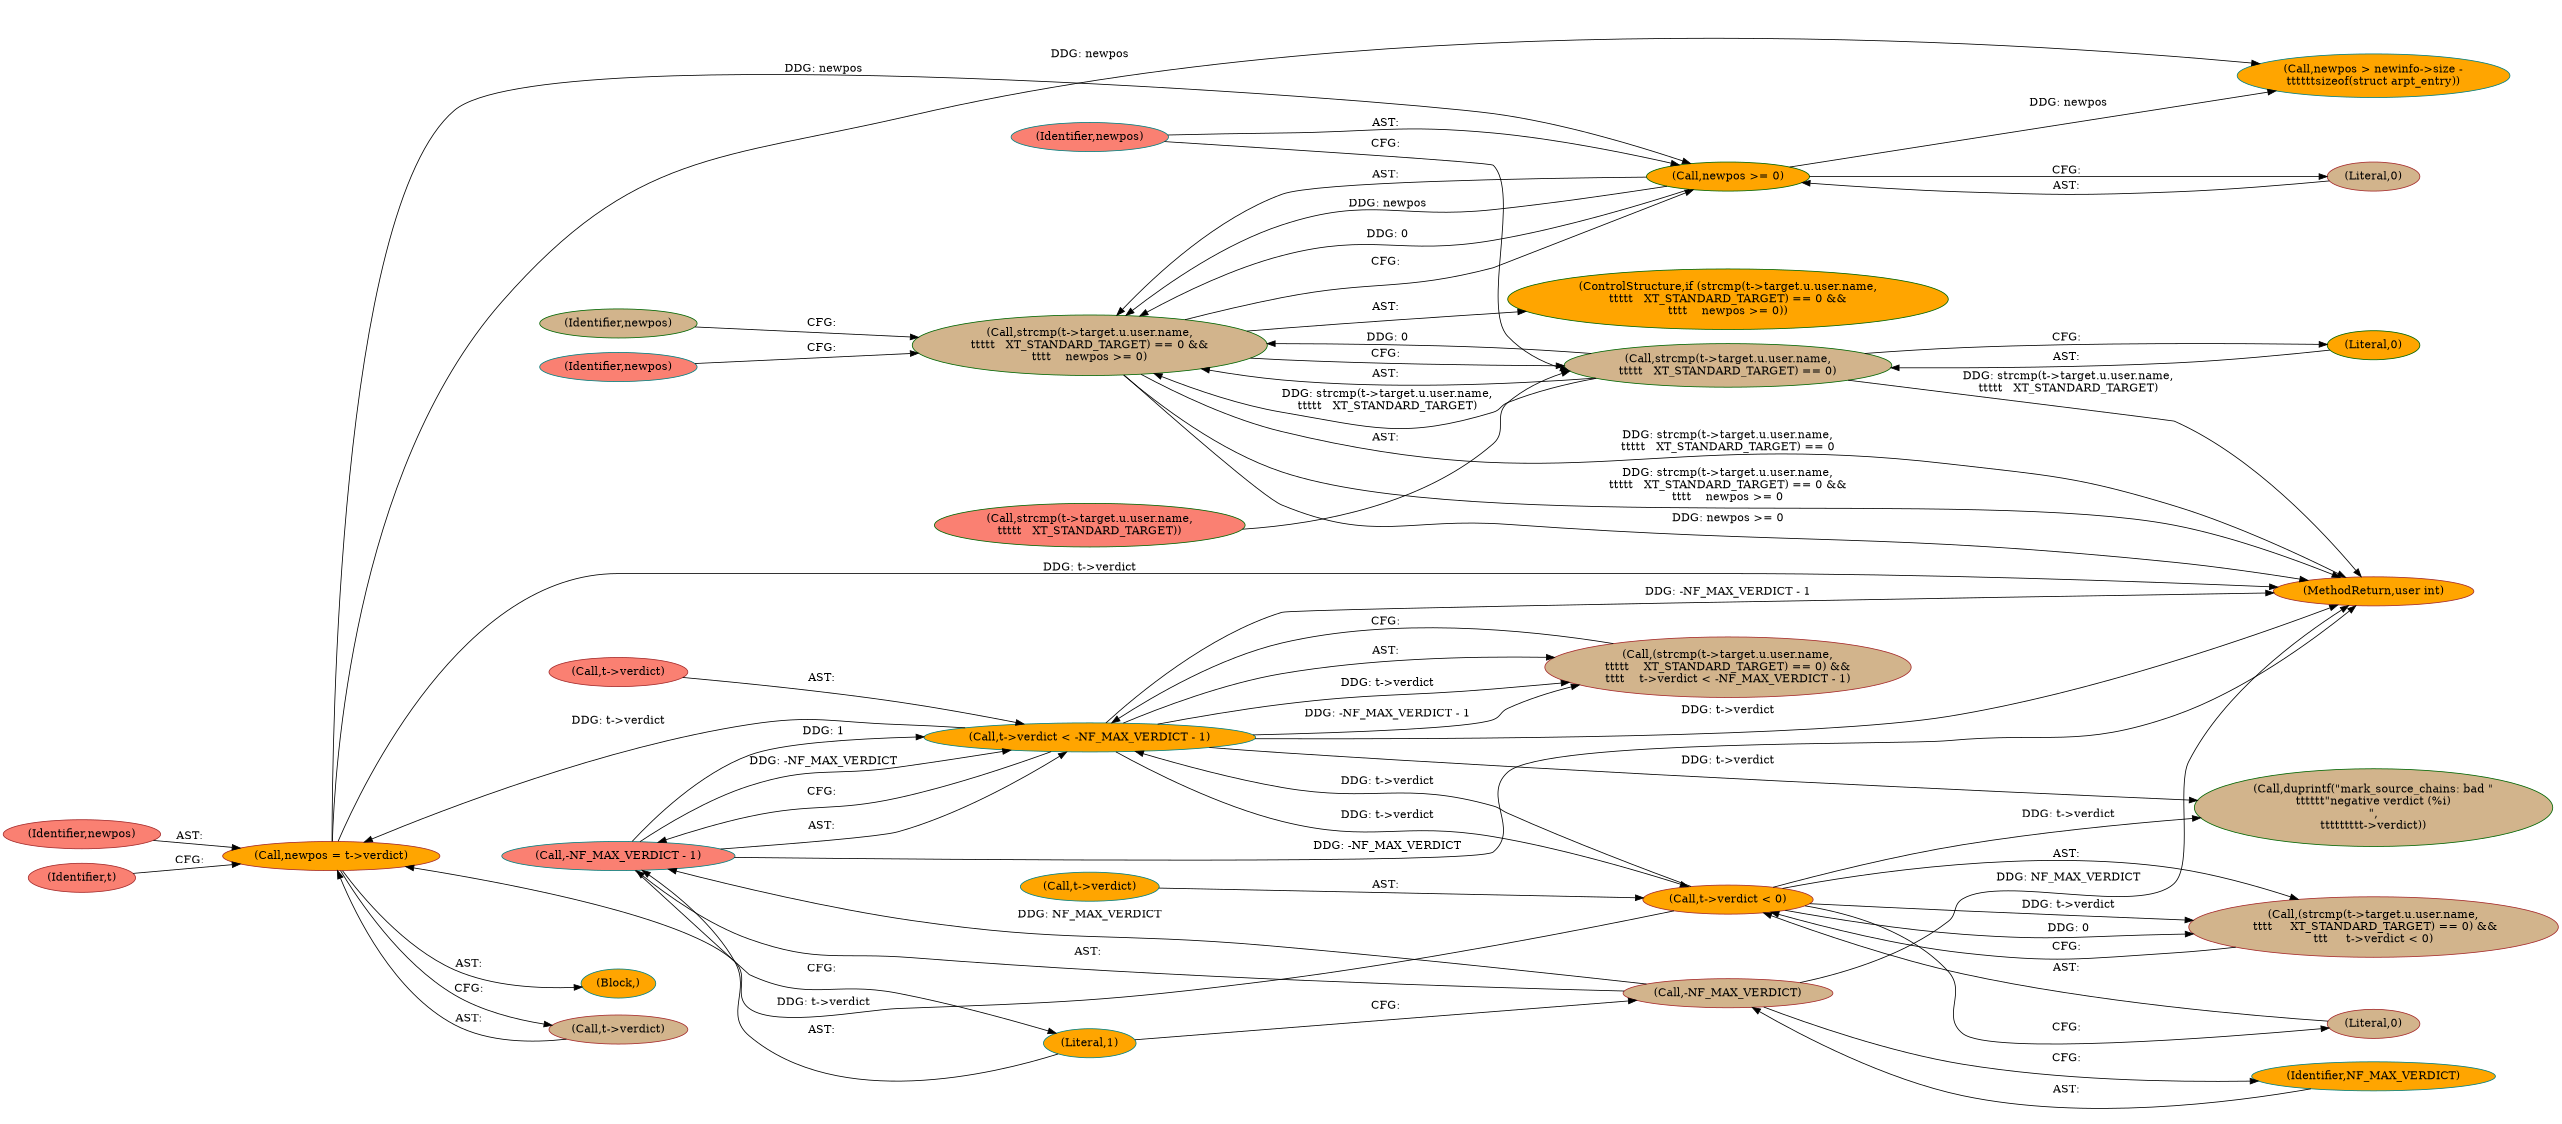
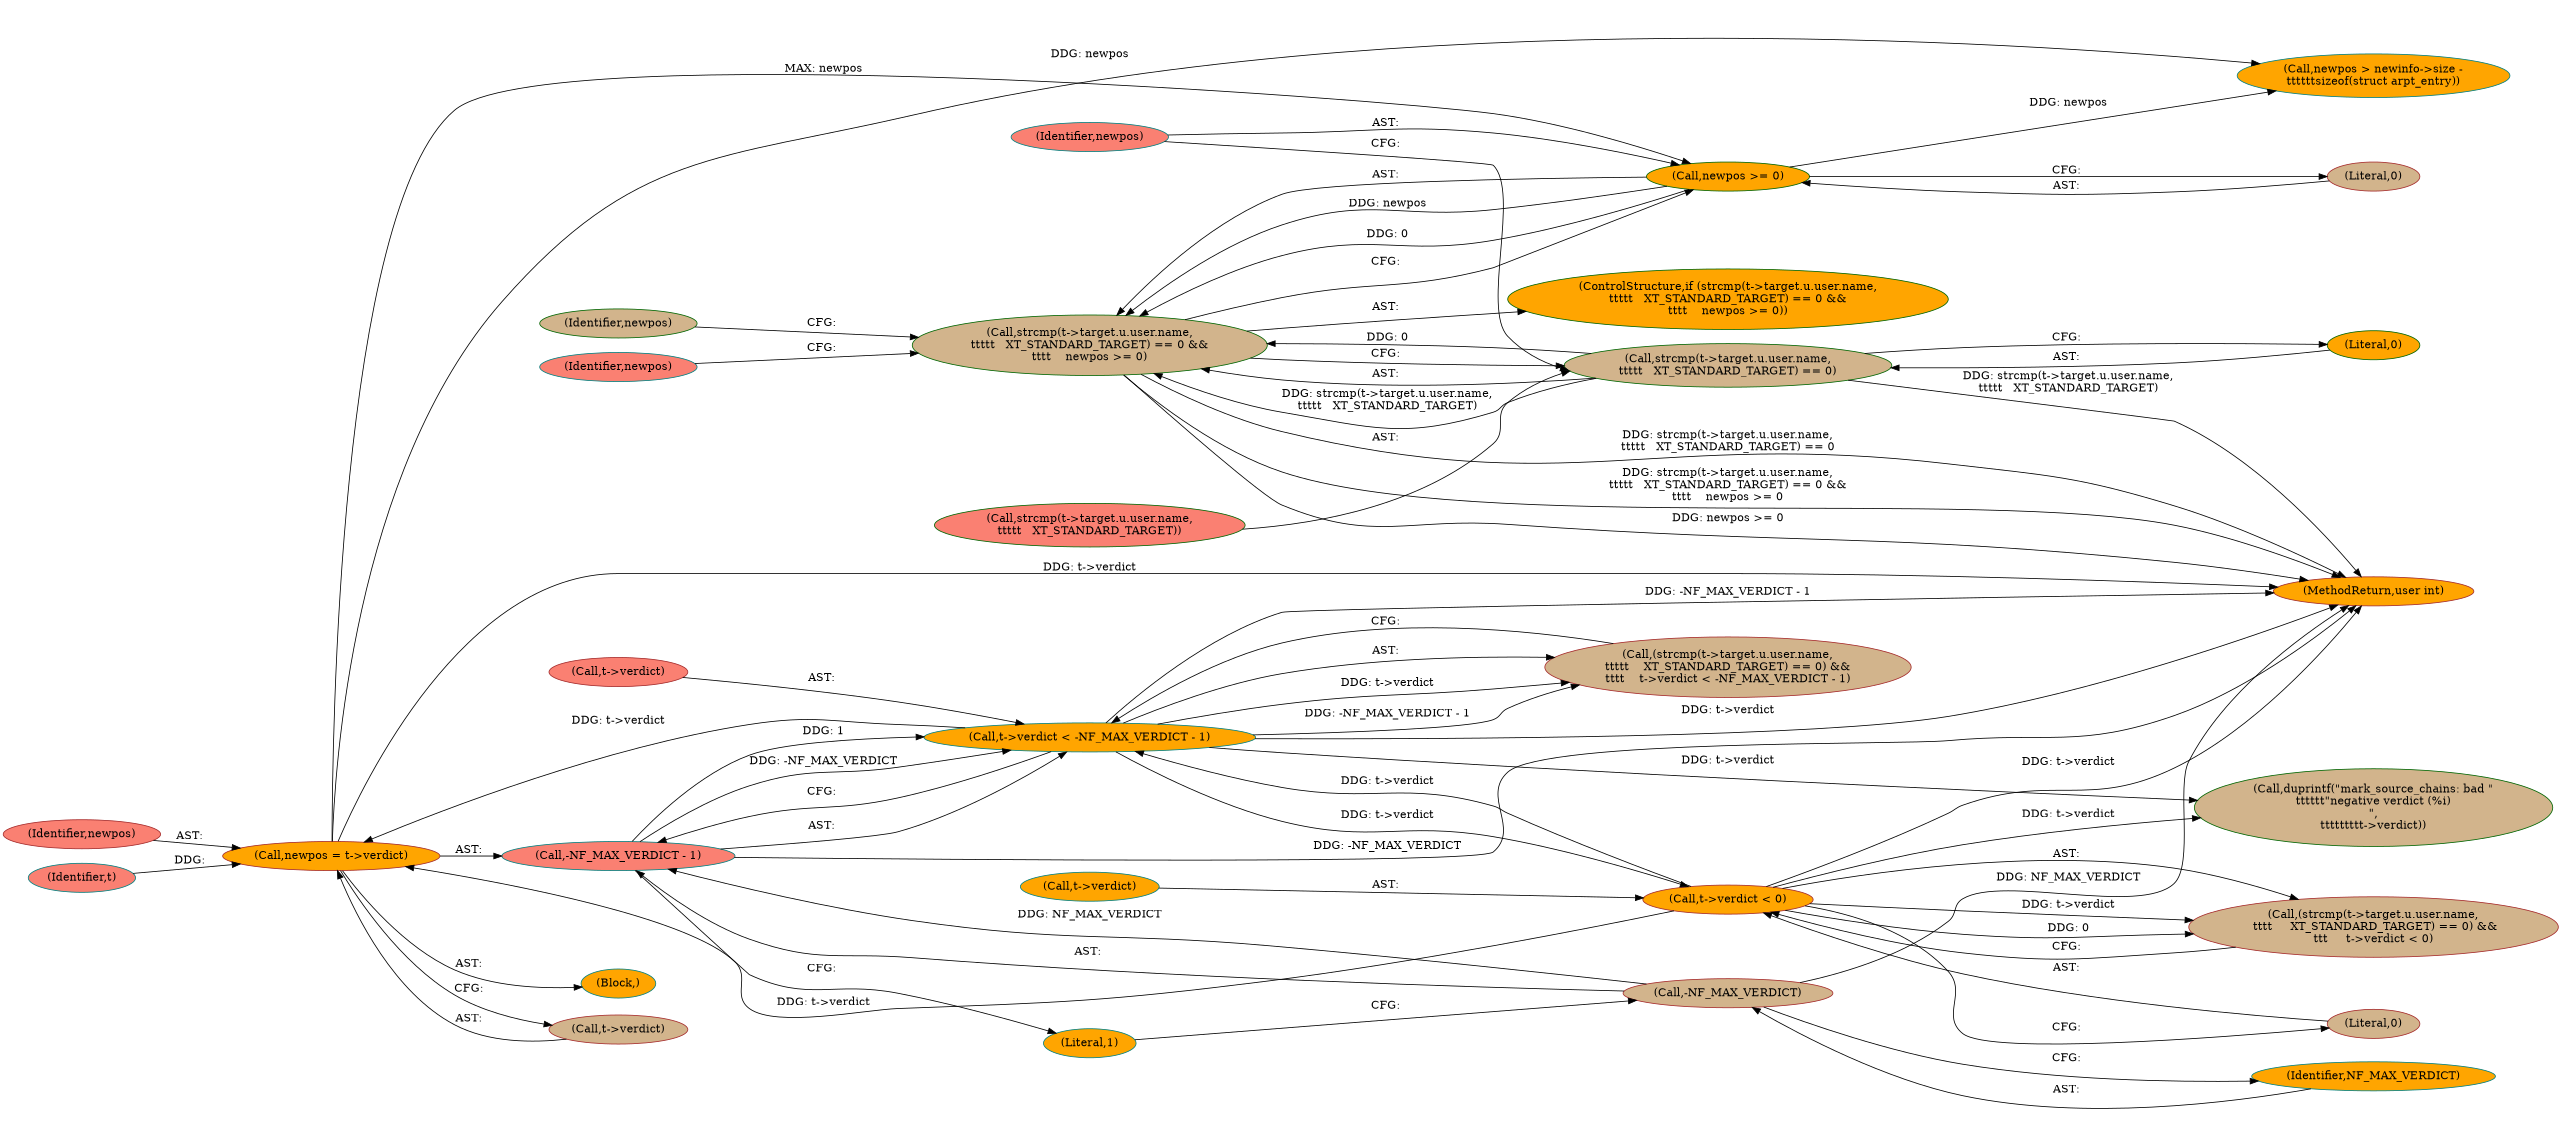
edge "(Call,newpos = t->verdict)" -> "(Call,newpos >= 0)": label "DDG: newpos" -> "MAX: newpos"
edge "(Call,t->verdict < 0)" -> "(MethodReturn,user int)": added, label "DDG: t->verdict"
edge "(Identifier,t)" -> "(Call,newpos = t->verdict)": label "CFG: " -> "DDG: "
node "(Identifier,t)": color brown -> teal
edge "(Literal,1)" -> "(Call,-NF_MAX_VERDICT - 1)": now "(Call,newpos = t->verdict)" -> "(Call,-NF_MAX_VERDICT - 1)"
